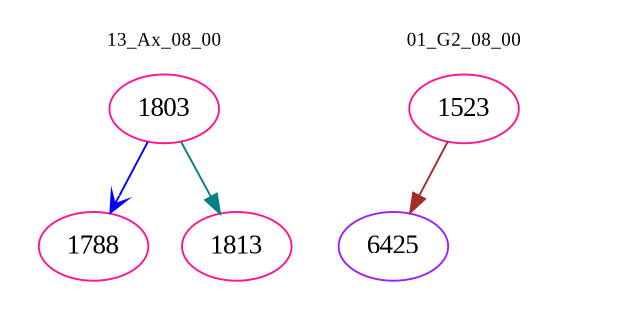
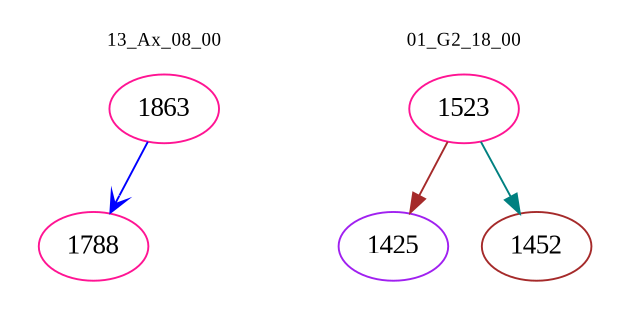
cluster "01_G2_08_00": label "01_G2_08_00" -> "01_G2_18_00"
node "1803": label "1803" -> "1863"
node "1813": removed
node "6425": label "6425" -> "1425"
node "1452": added
